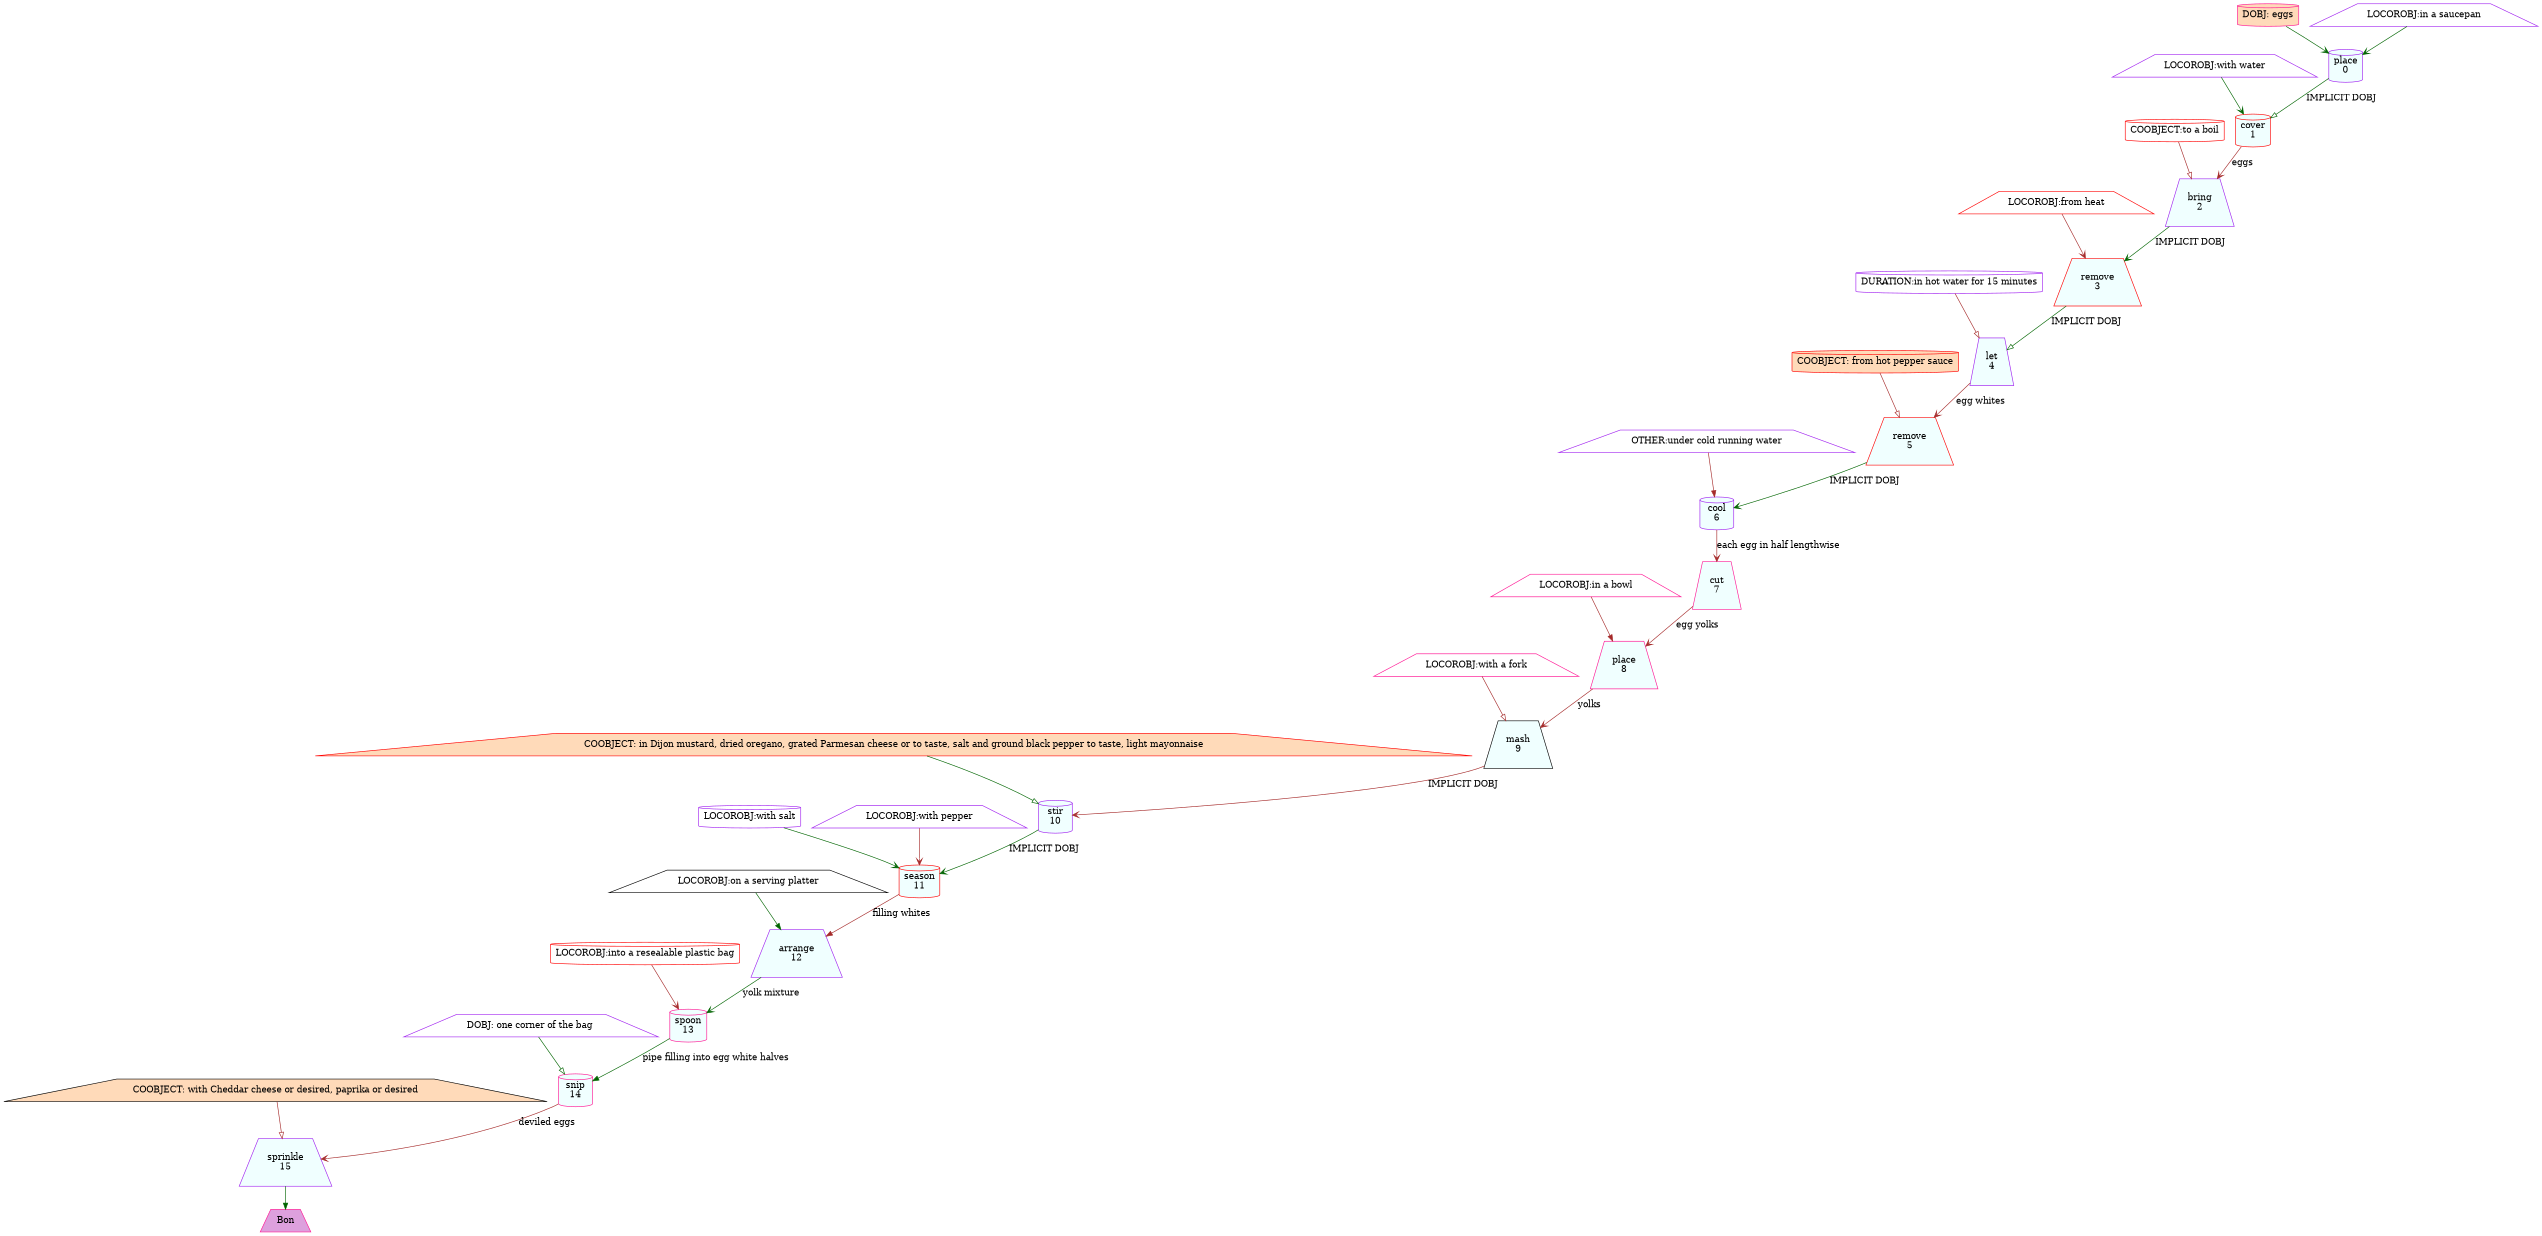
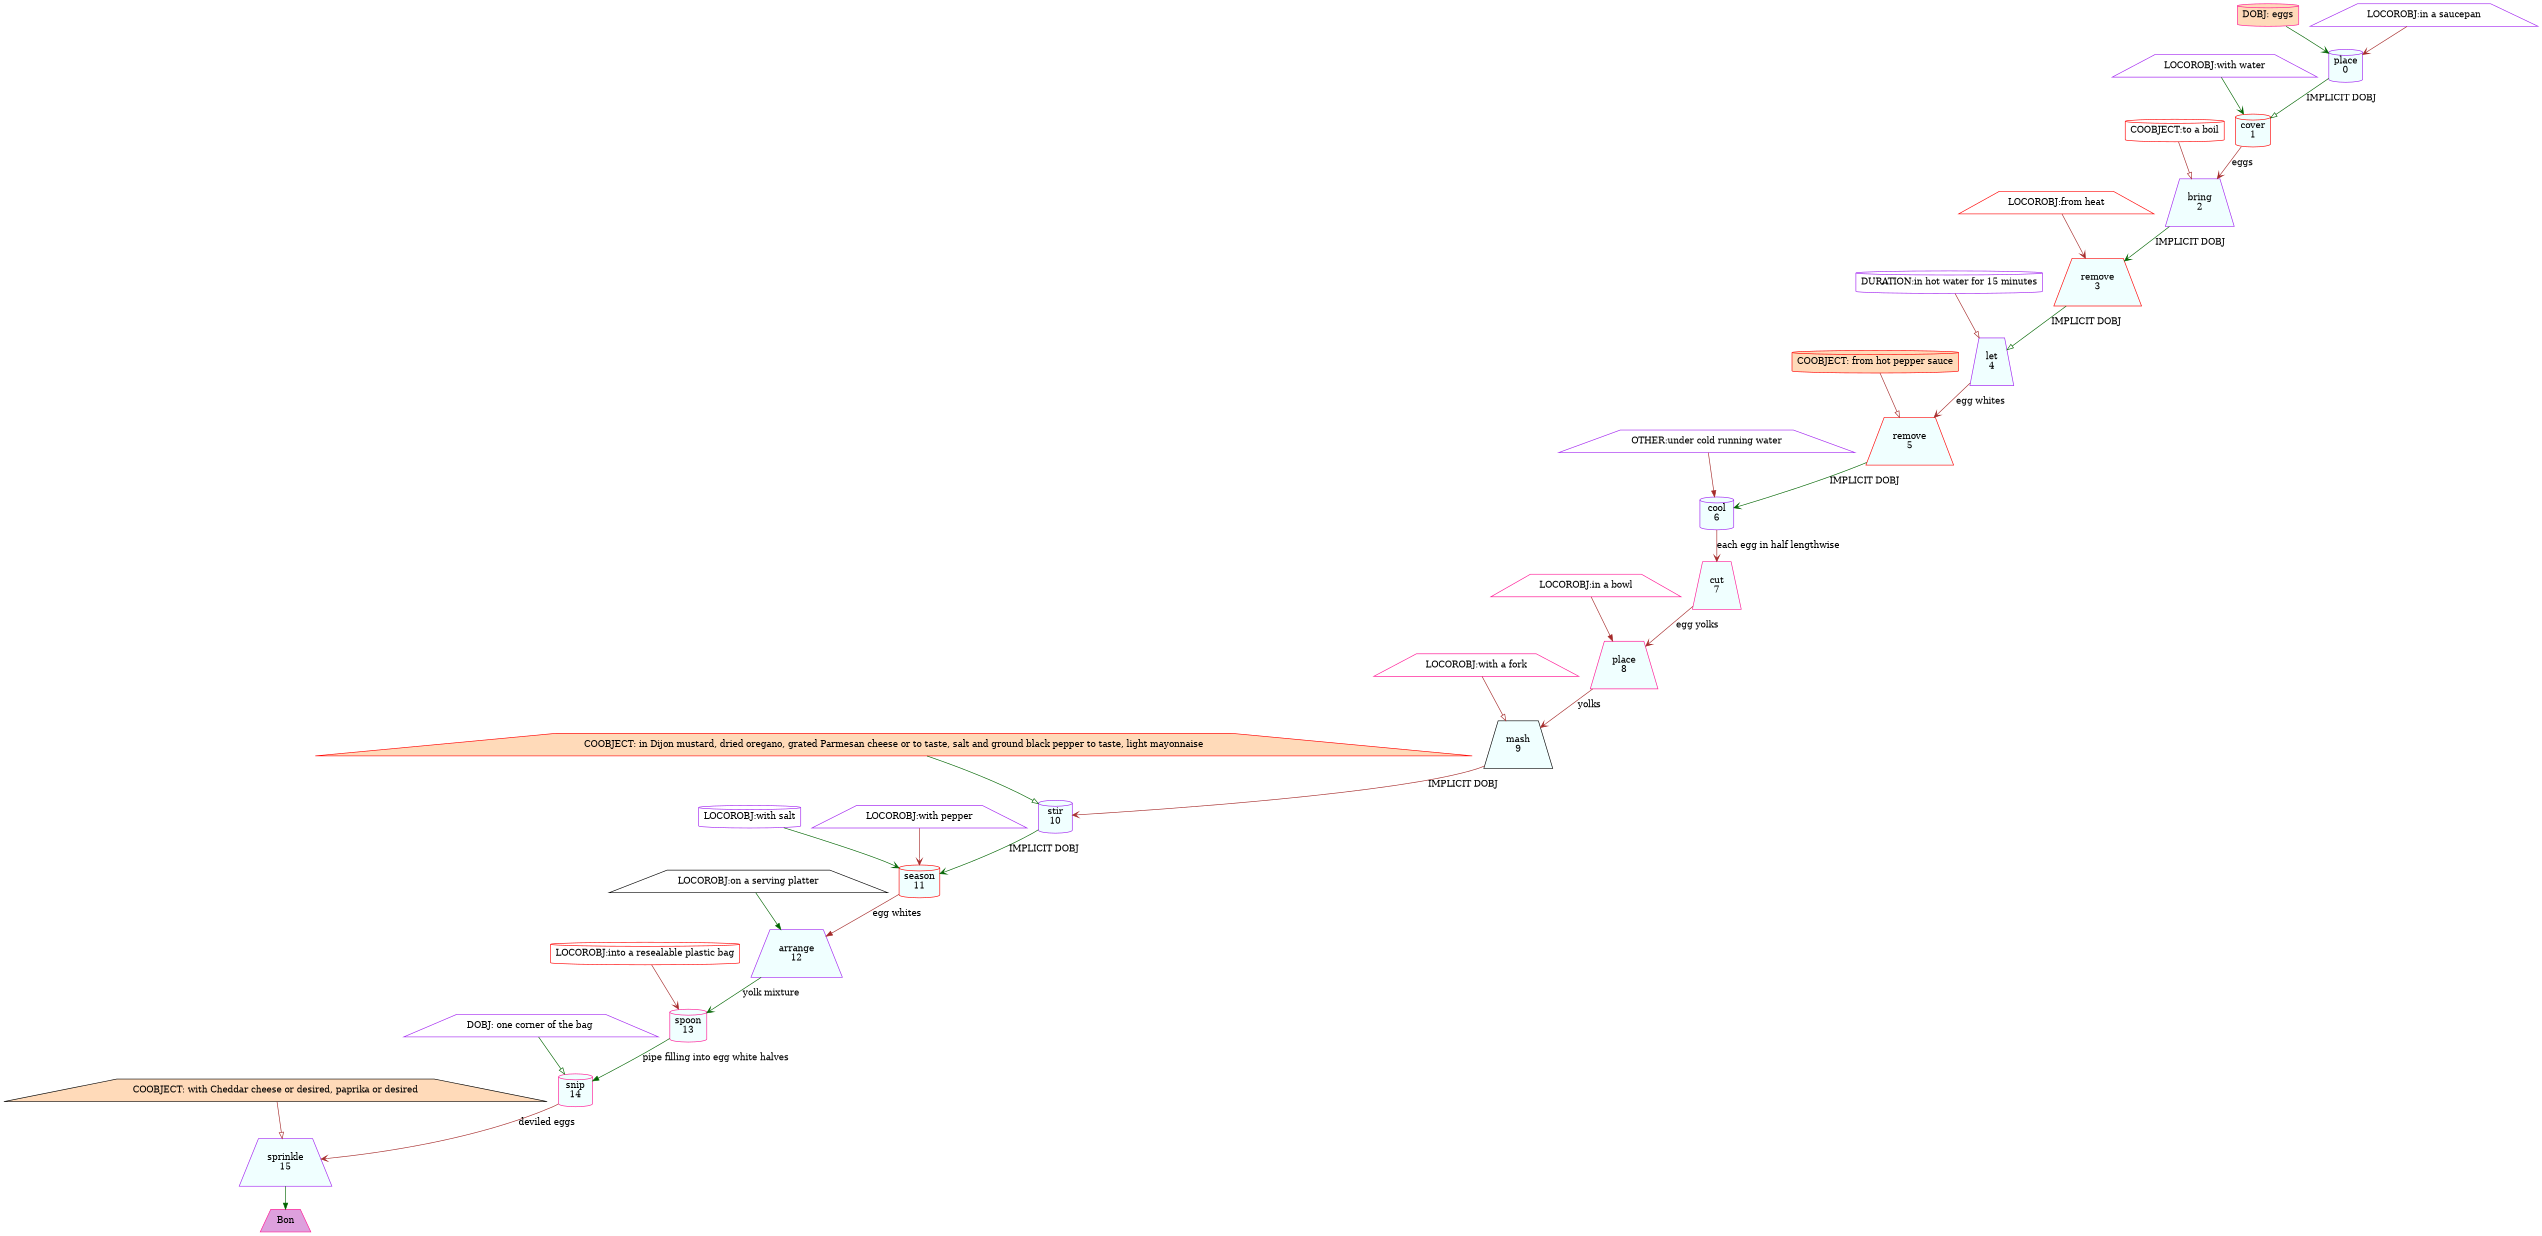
edge "LOCOROBJ:in a saucepan" -> "place 0": color darkgreen -> brown
edge "season 11" -> "arrange 12": label "filling whites" -> "egg whites"
